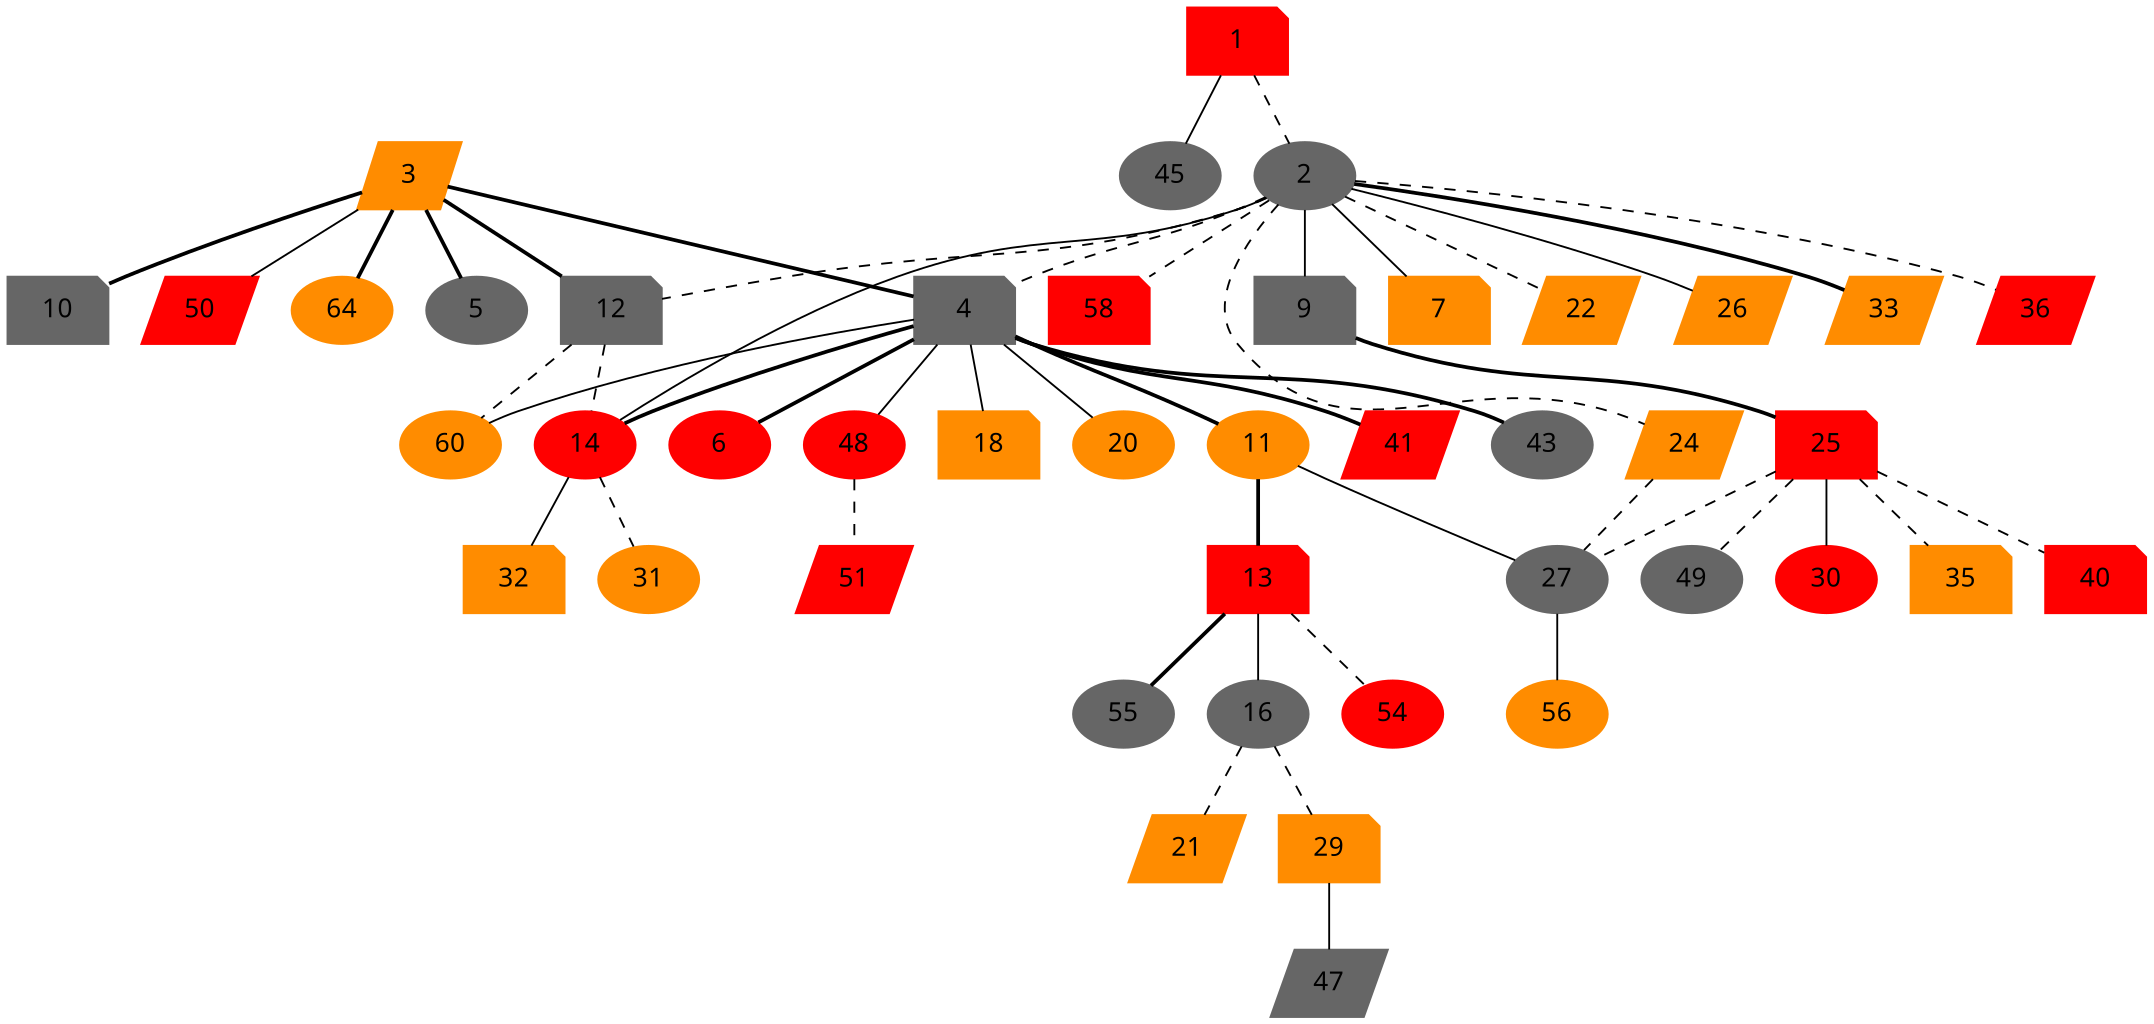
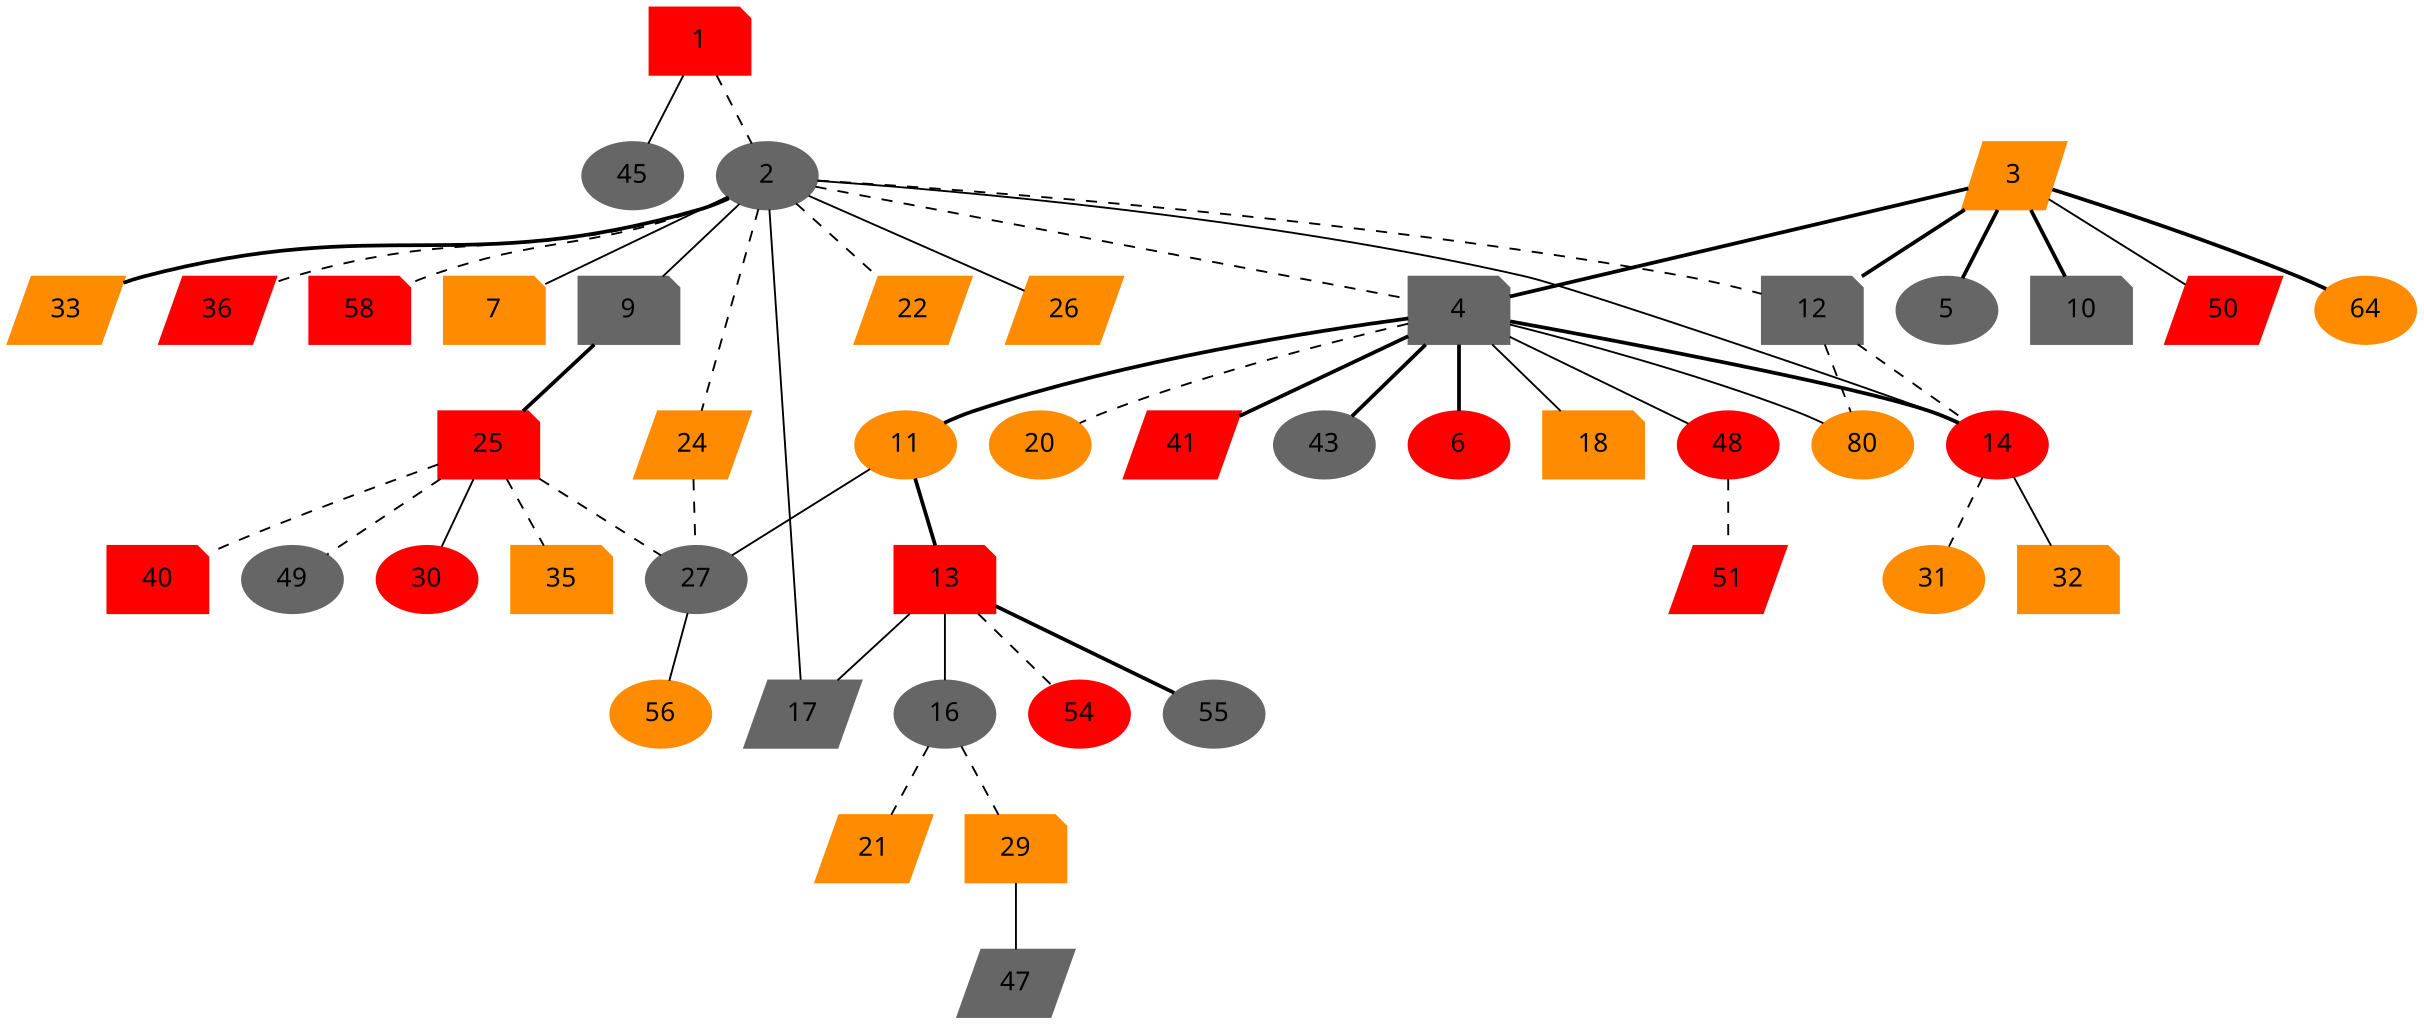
edge "4" -- "20": style solid -> dashed
node "60": label "60" -> "80"
node "17": added
